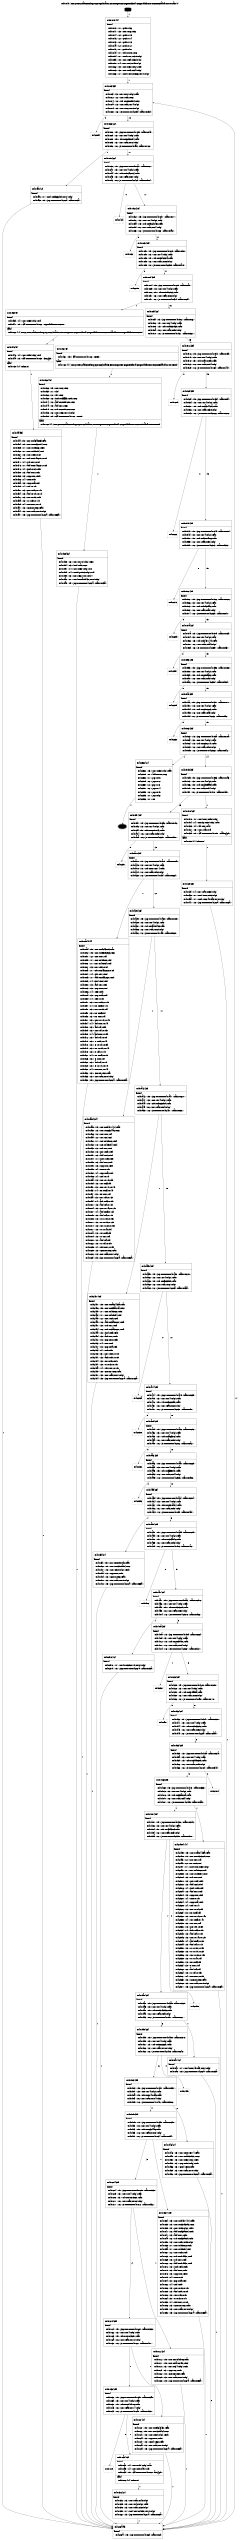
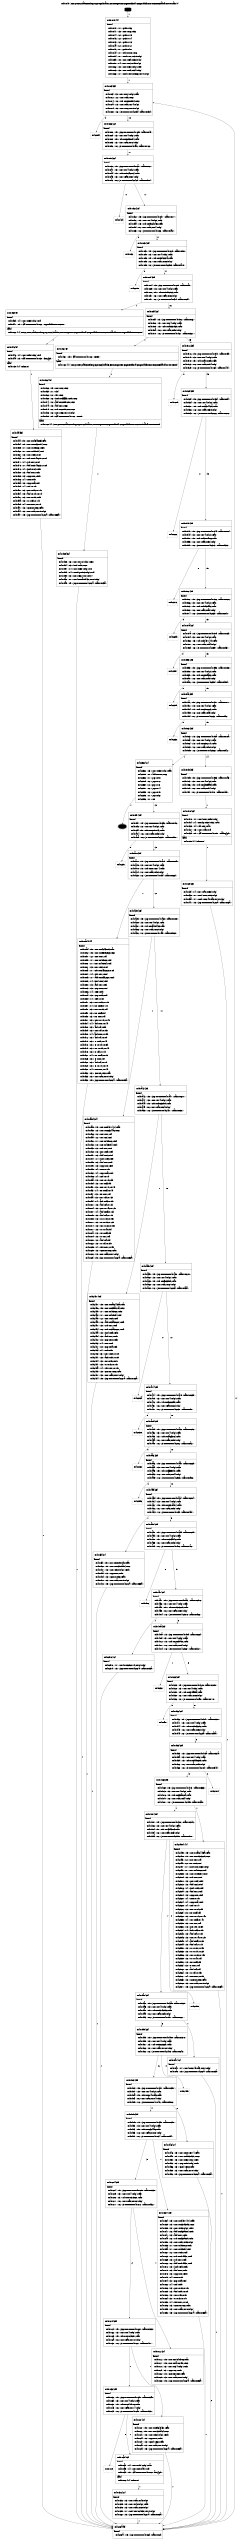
node "0x401fac [12]": removed
edge "0x4018fd [25]" -> "0x401d61 [5]": added, label "1"
edge "0x4019de [25]" -> "0x4019f7 [25]": now "0x402582 [21]" -> "0x4019f7 [25]"
edge "0x401c72 [27]" -> "0x40267a [5]": removed, label "1"
